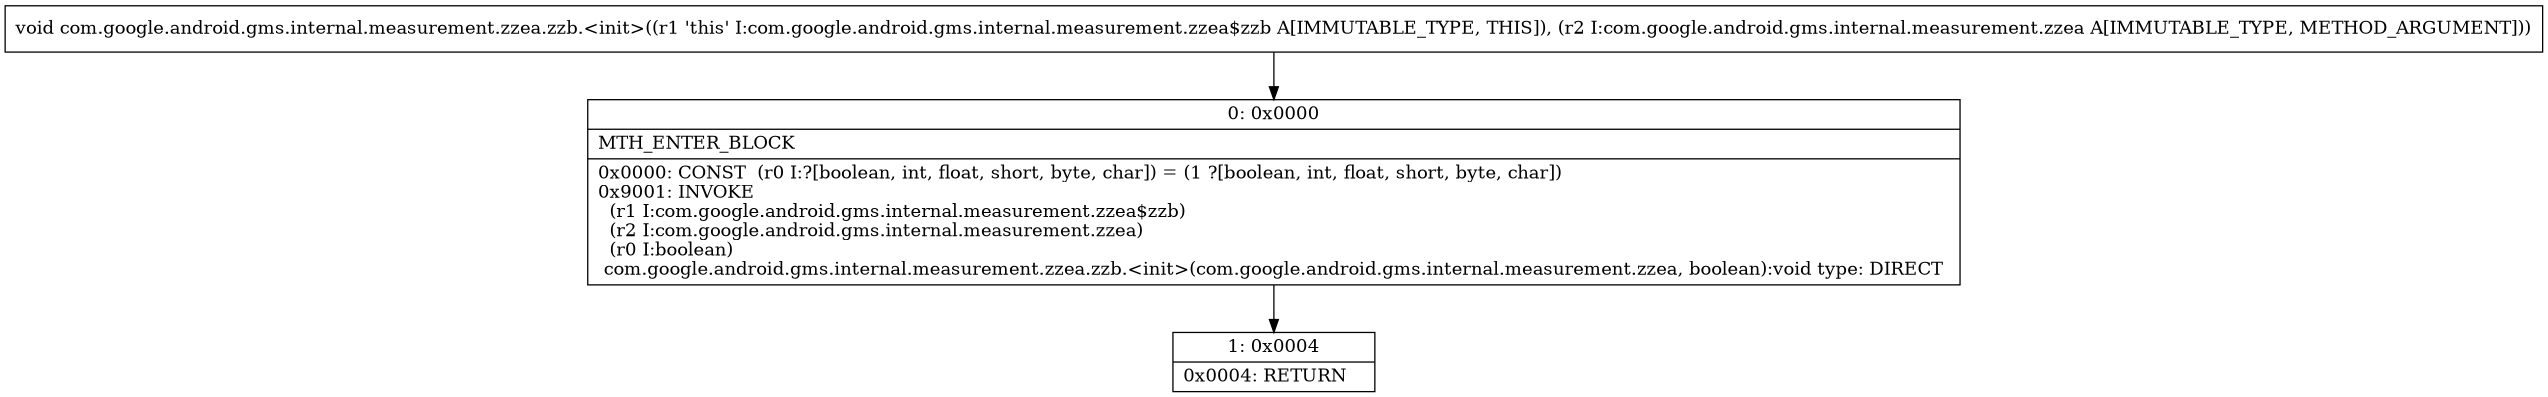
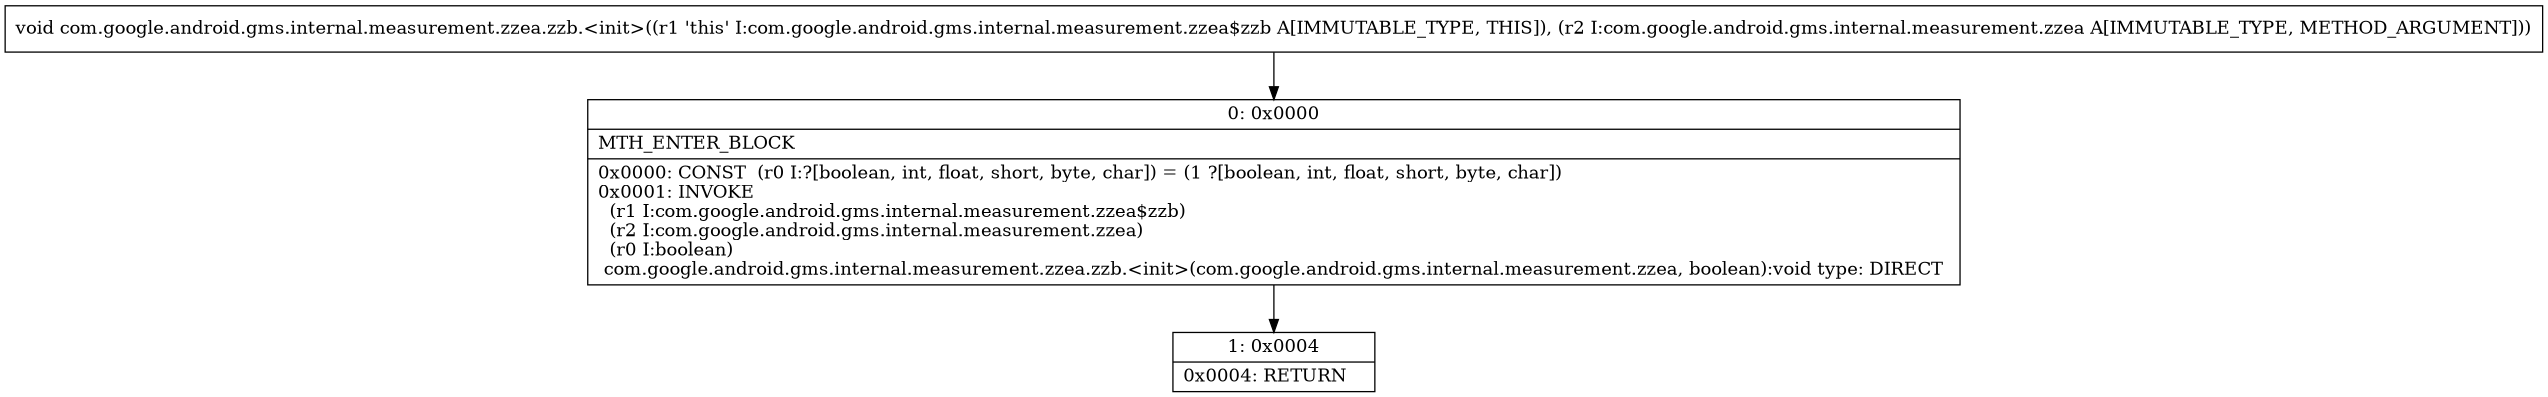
node "0: 0x0000": text "0x9001: INVOKE" -> "0x0001: INVOKE"
